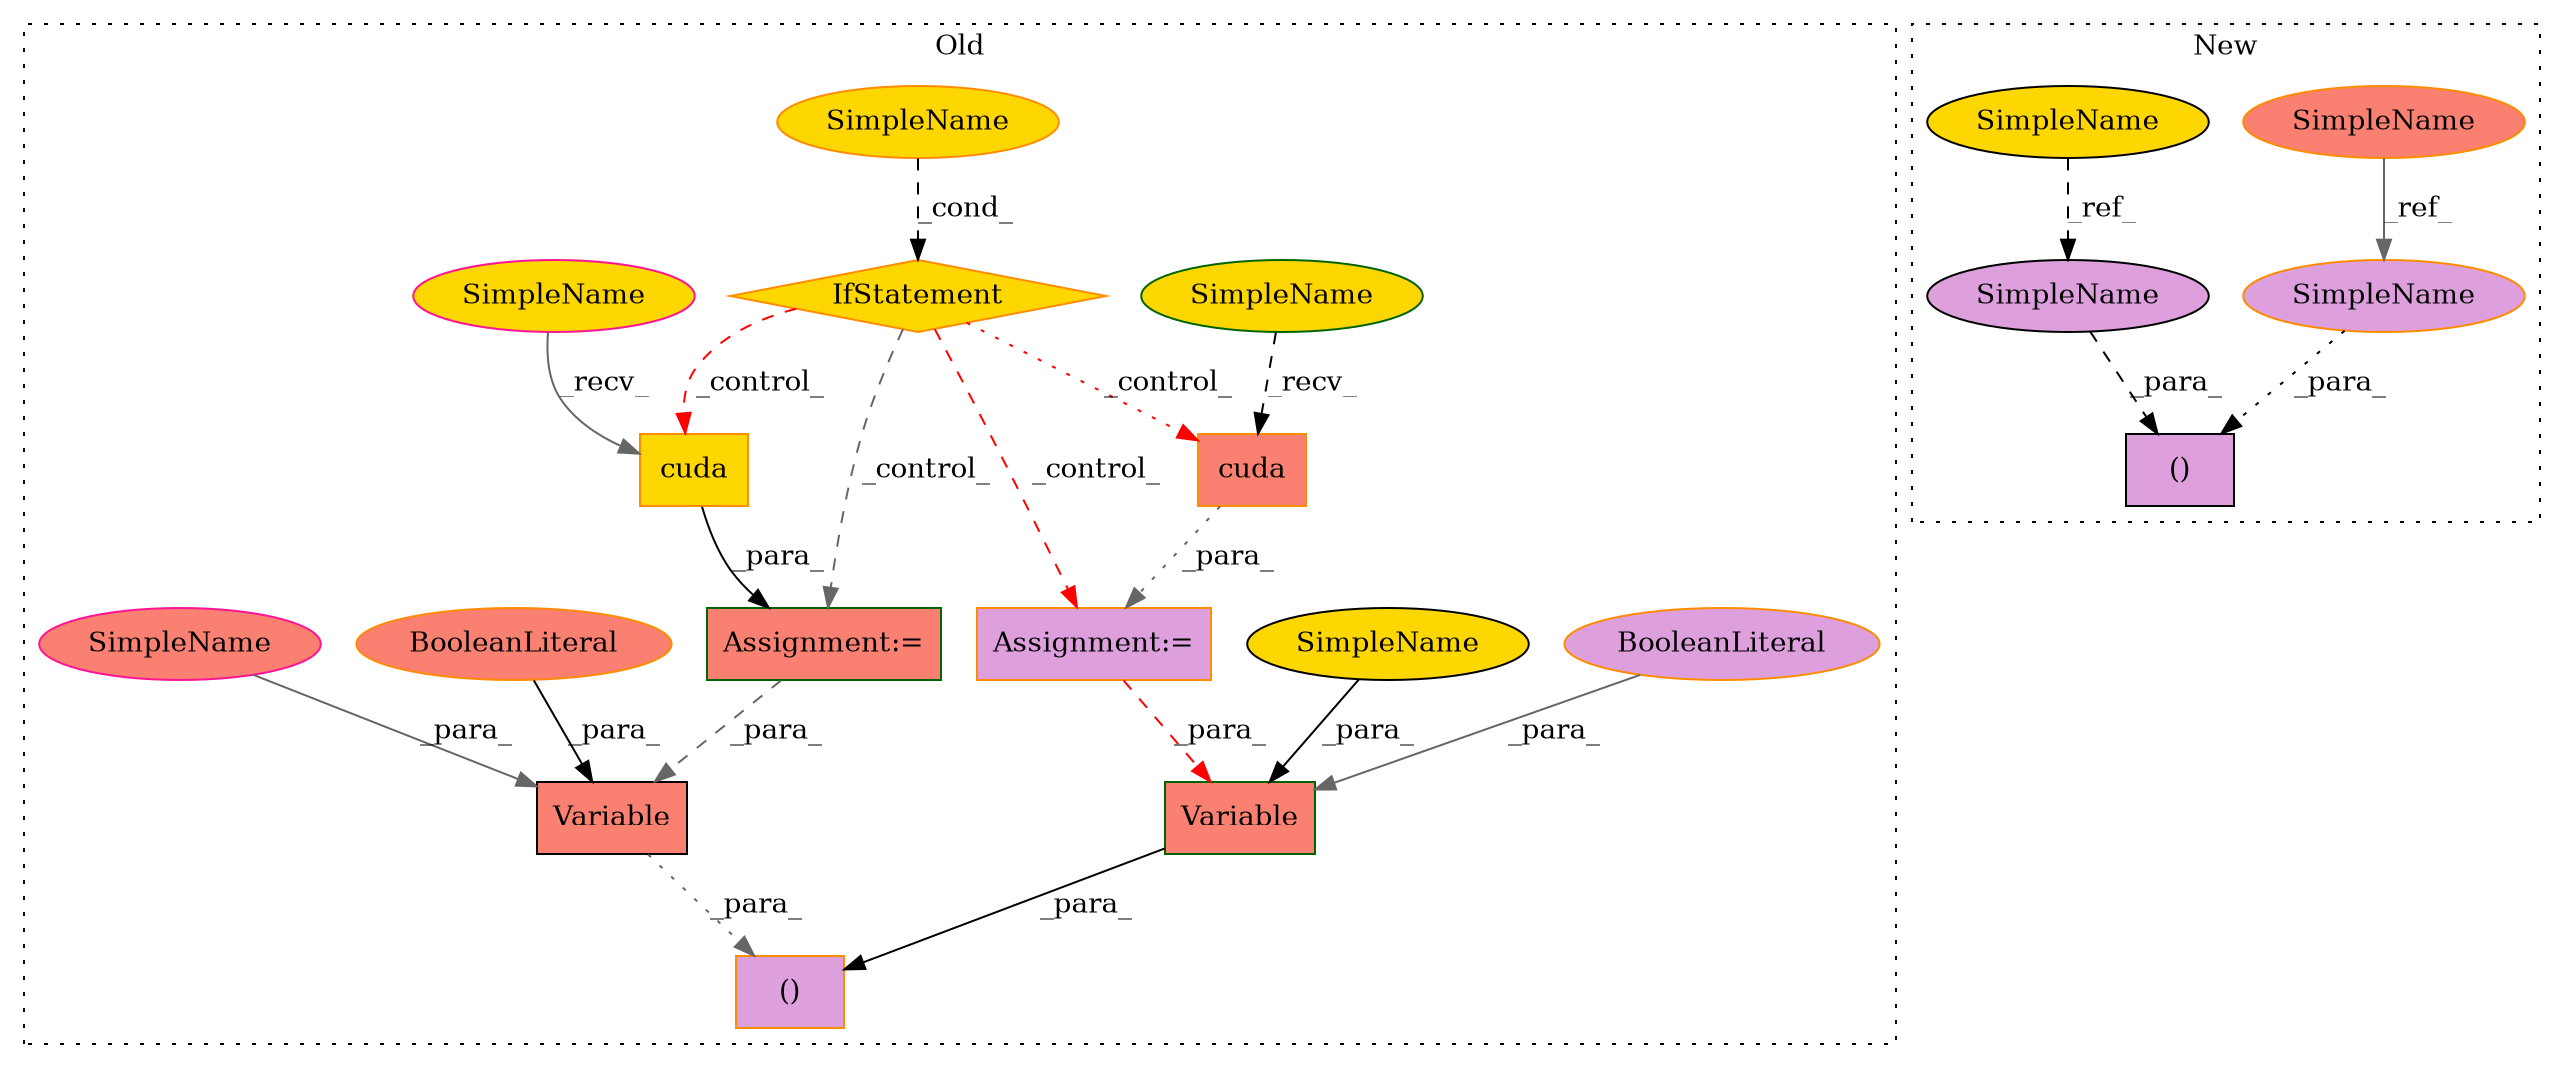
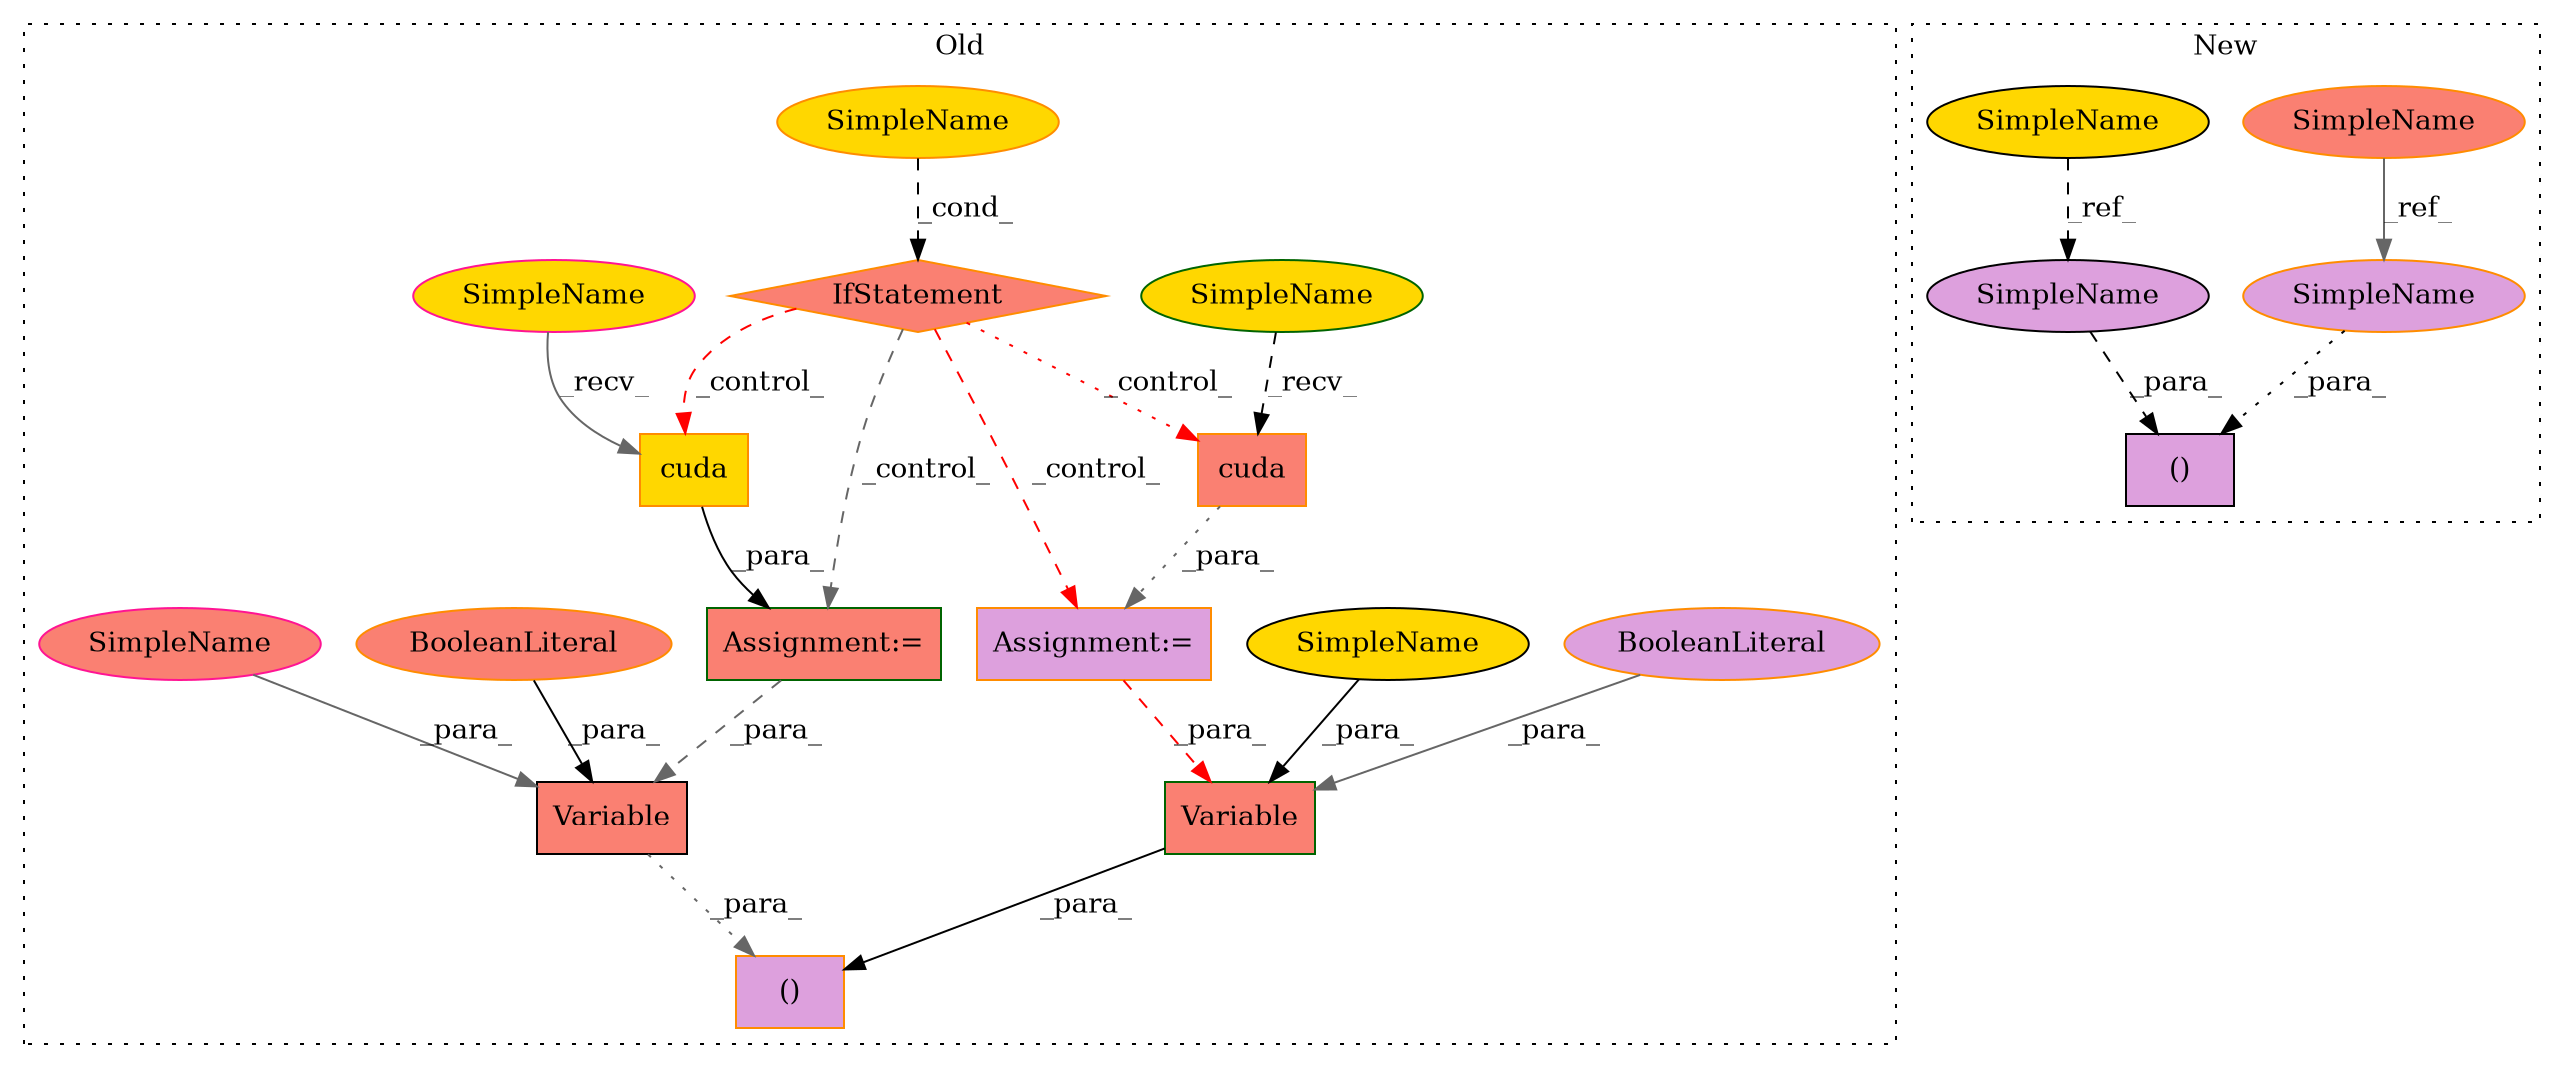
node "IfStatement": fillcolor gold -> salmon
